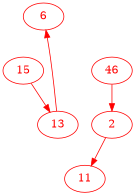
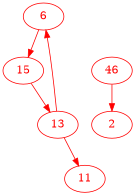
edge "6" -> "15": added
edge "2" -> "11": now "13" -> "11"
